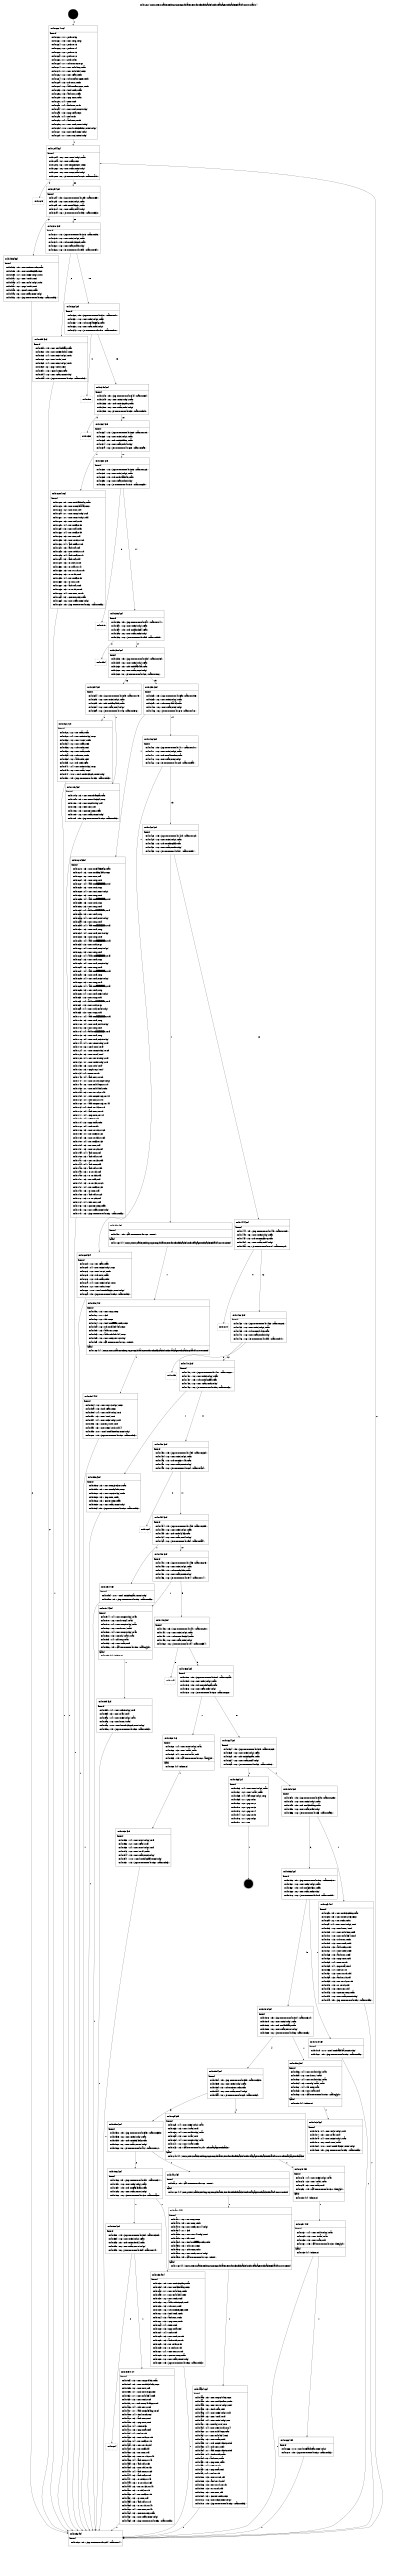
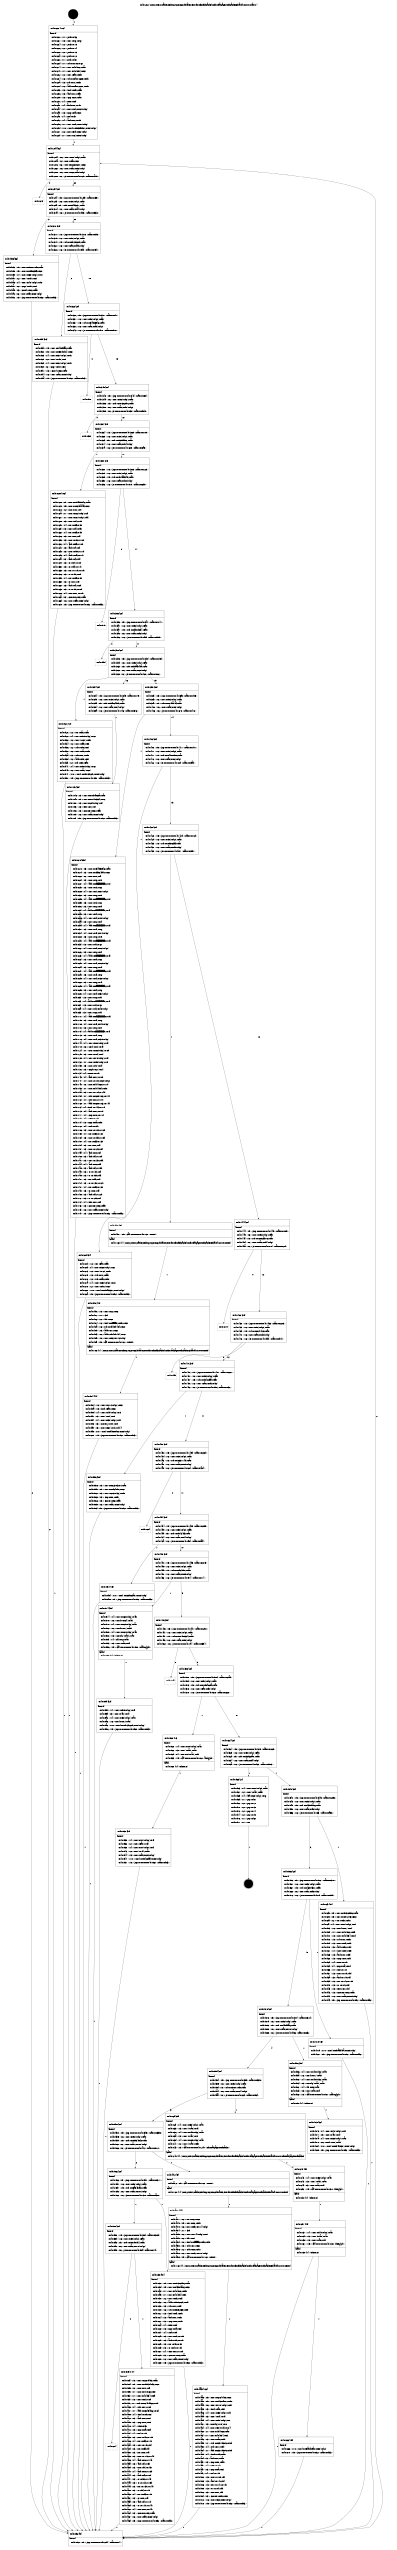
edge "0x4013d4 [28]" -> "0x401b2c [42]": now "0x4013b8 [28]" -> "0x401b2c [42]"
